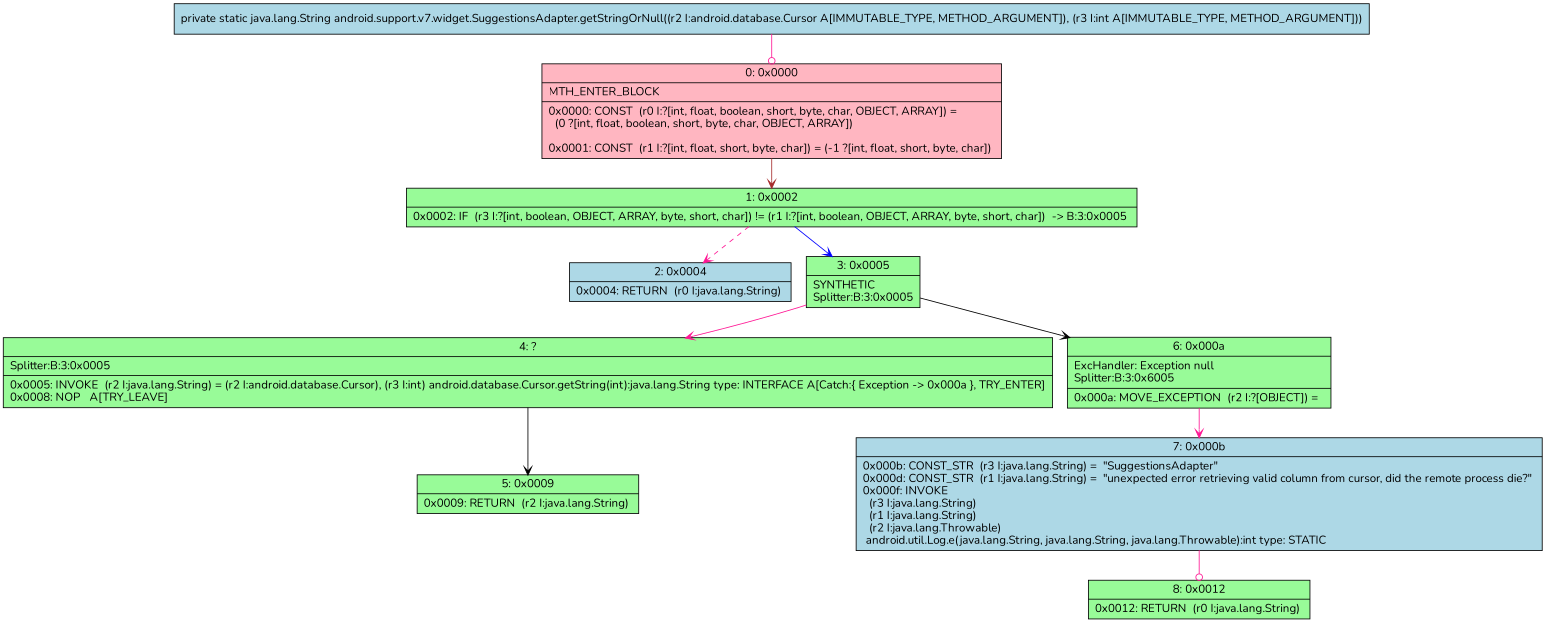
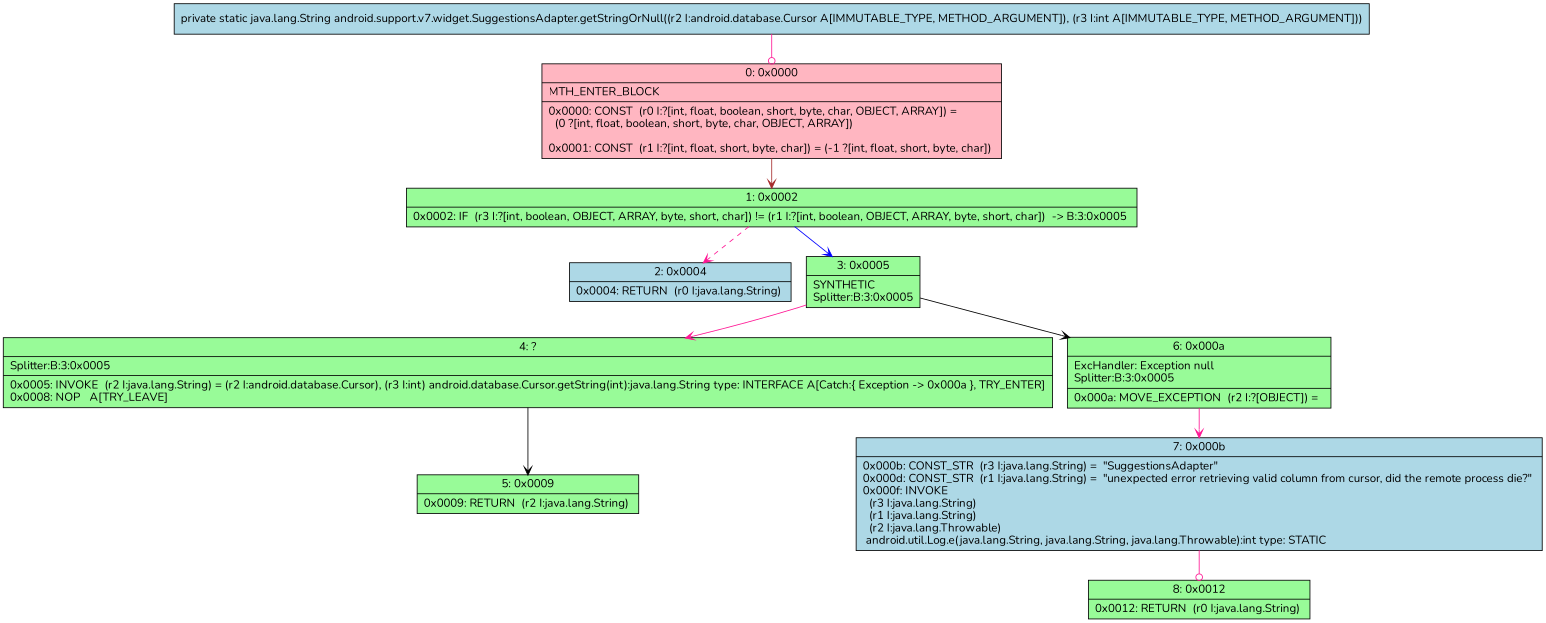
node "6: 0x000a": text "Splitter:B:3:0x6005" -> "Splitter:B:3:0x0005"
